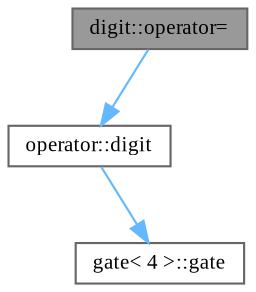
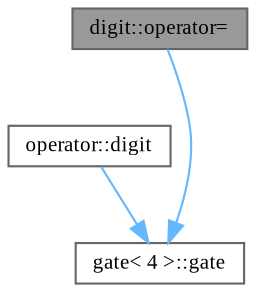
edge "digit::operator=" -> "operator::digit": now "digit::operator=" -> "gate< 4 >::gate"
